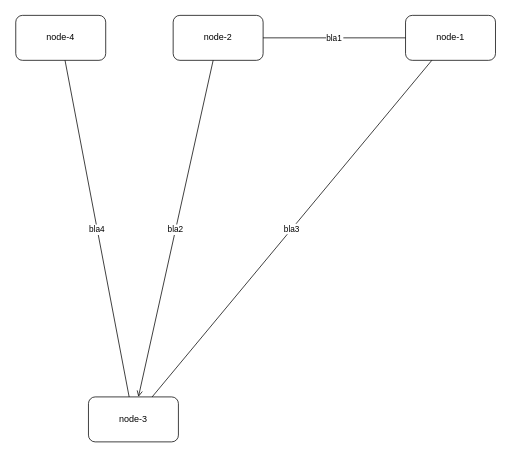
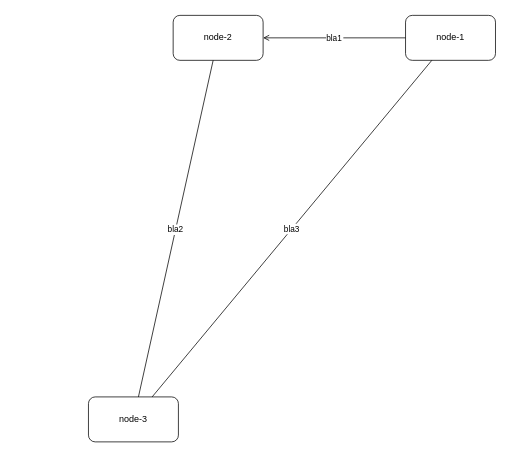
node "node-4": removed
edge "node-2" -- "node-1": arrowhead none -> open
edge "node-4" -- "node-3": removed, label "bla4"
edge "node-2" -> "node-3": arrowhead open -> none
